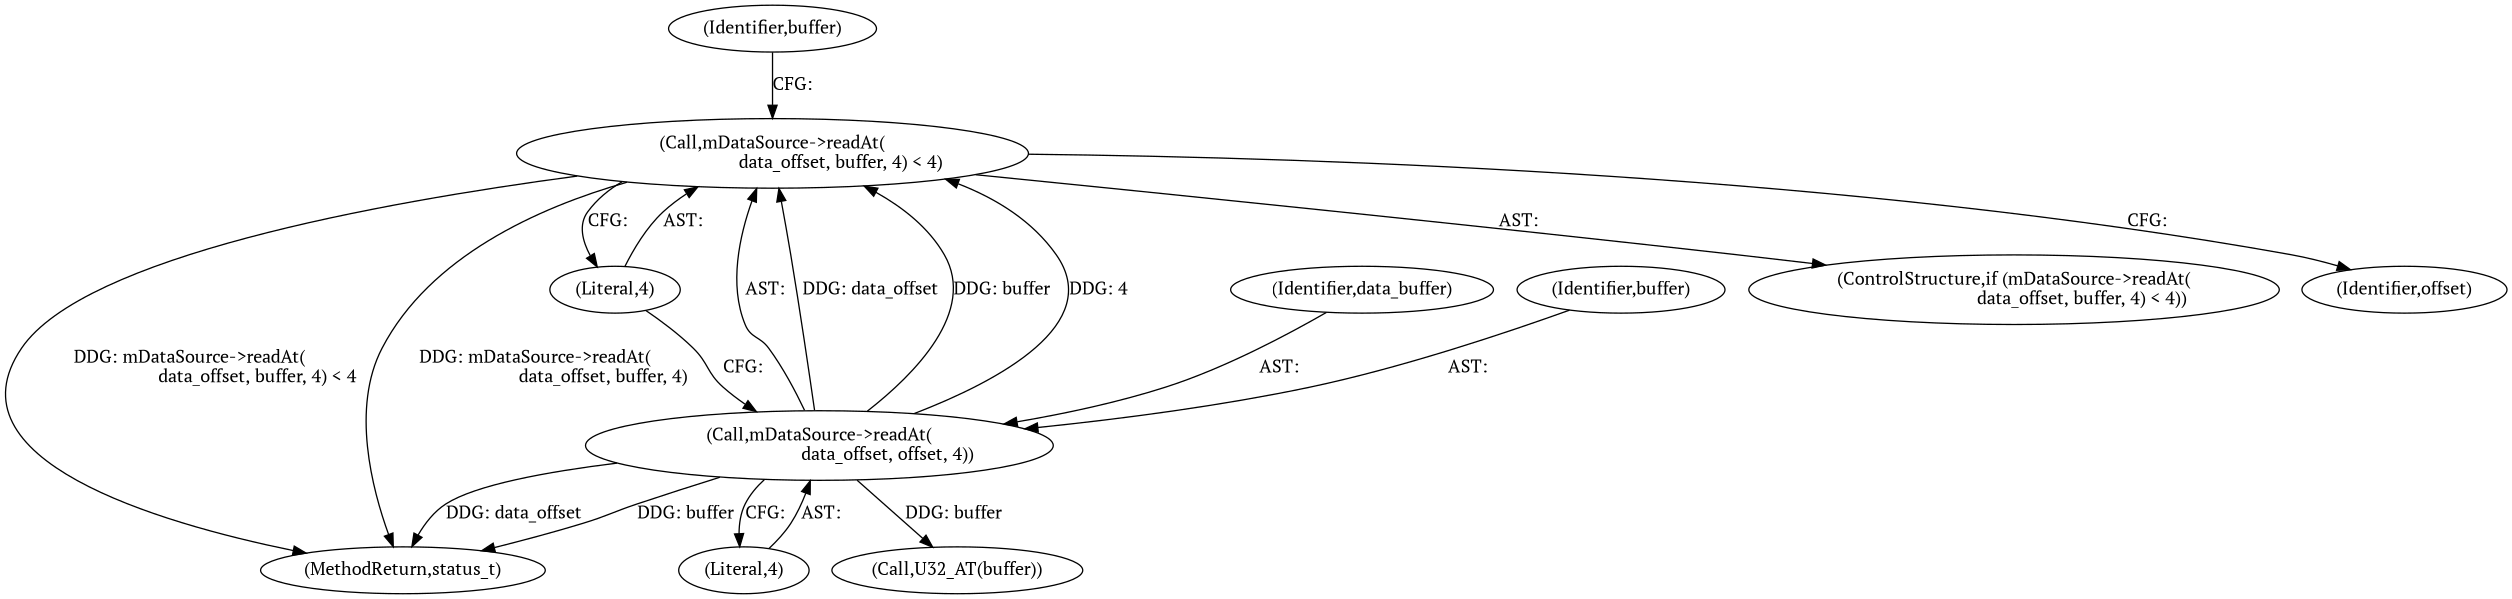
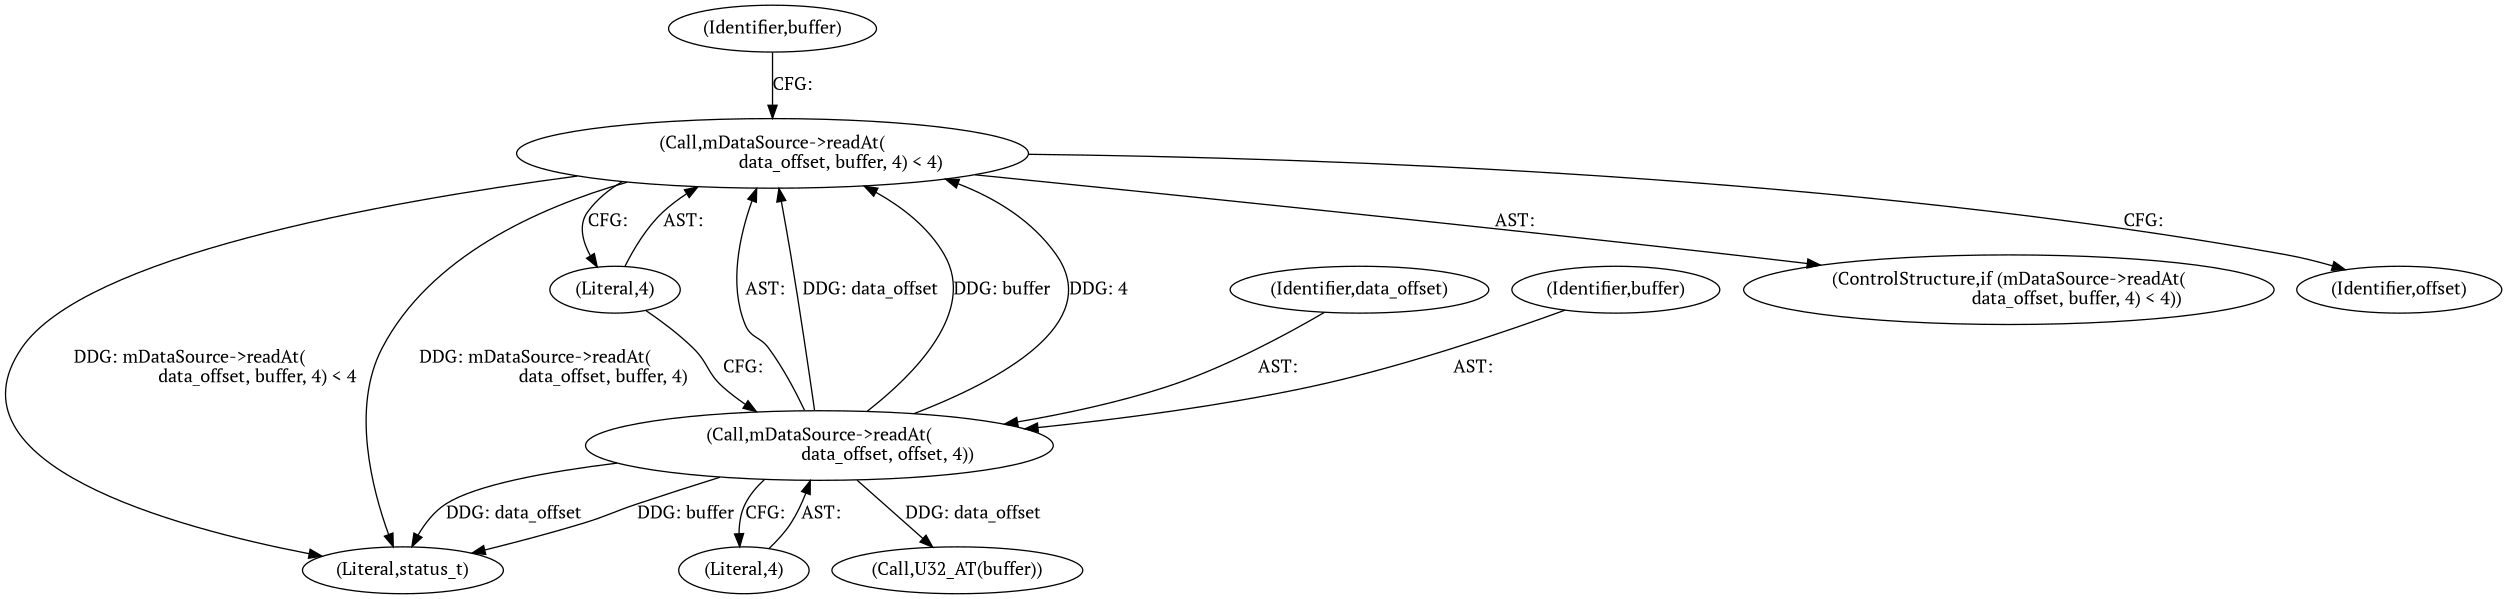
node "(Identifier,data_buffer)": label "(Identifier,data_buffer)" -> "(Identifier,data_offset)"
edge "(Call,mDataSource->readAt( data_offset, offset, 4))" -> "(Call,U32_AT(buffer))": label "DDG: buffer" -> "DDG: data_offset"
node "(MethodReturn,status_t)": label "(MethodReturn,status_t)" -> "(Literal,status_t)"
